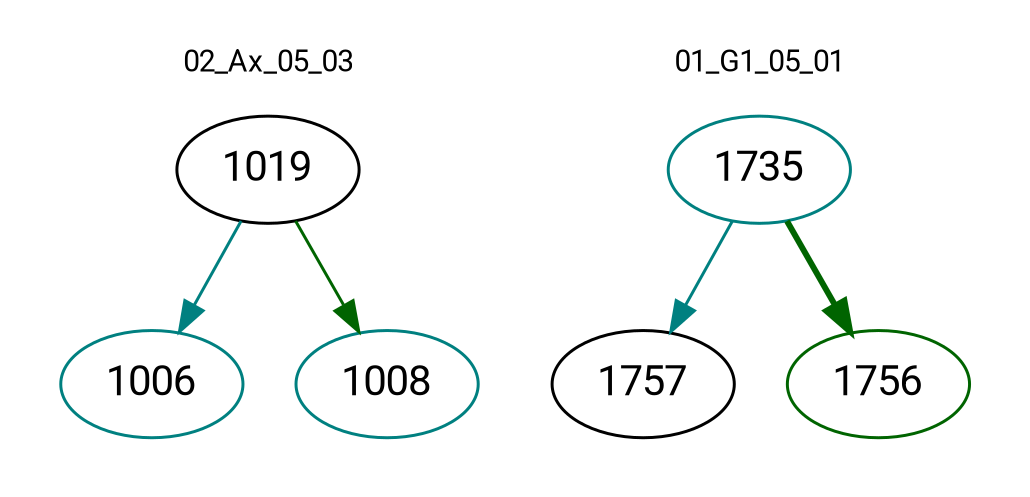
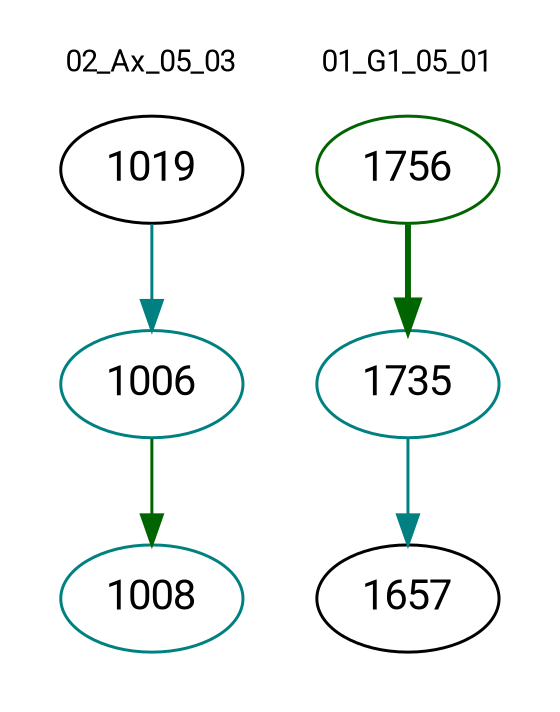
edge "1019" -> "1008": now "1006" -> "1008"
edge "1735" -> "1756": reversed
node "1757": label "1757" -> "1657"
